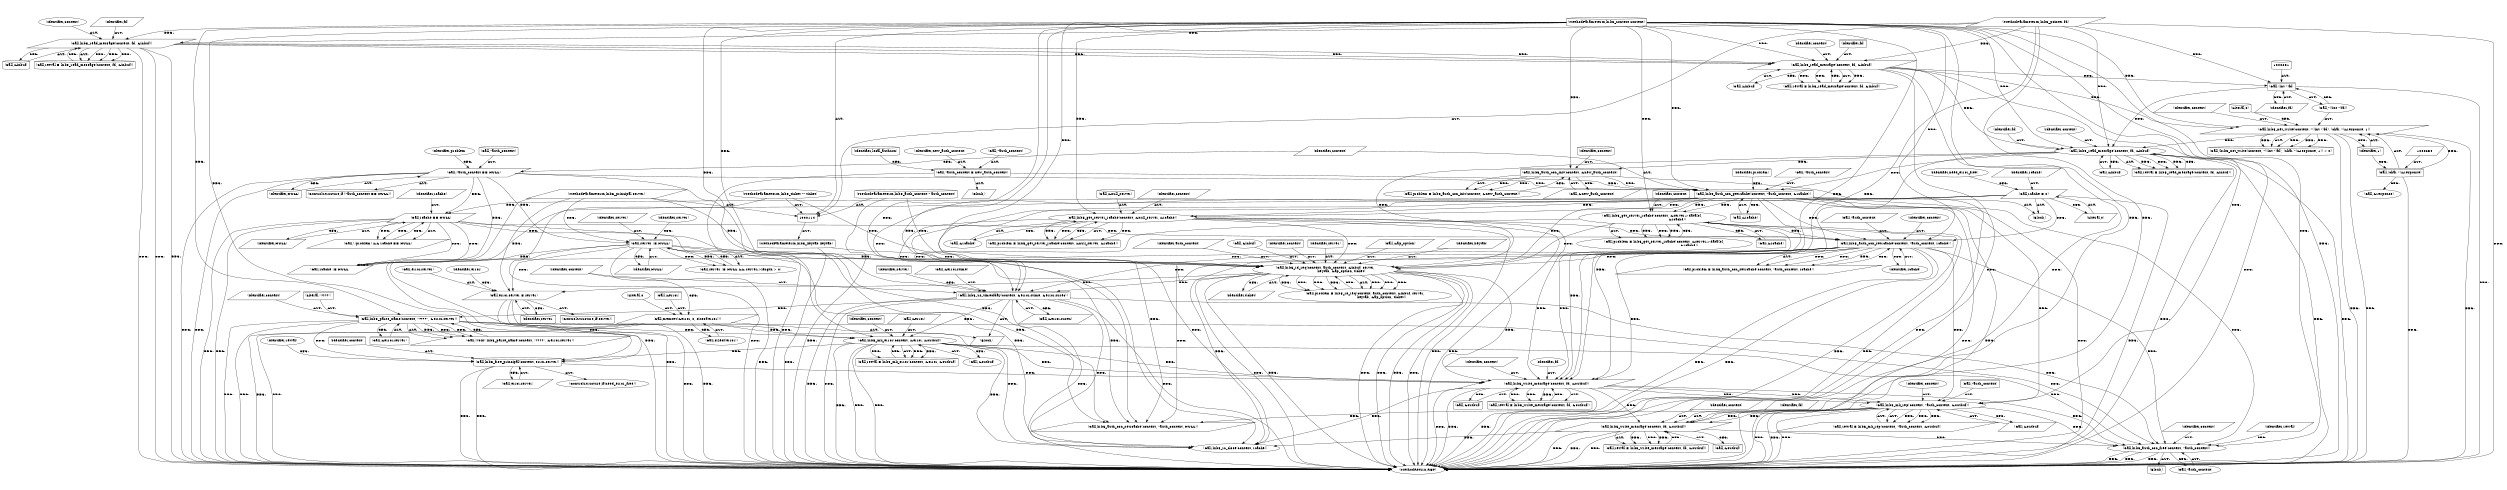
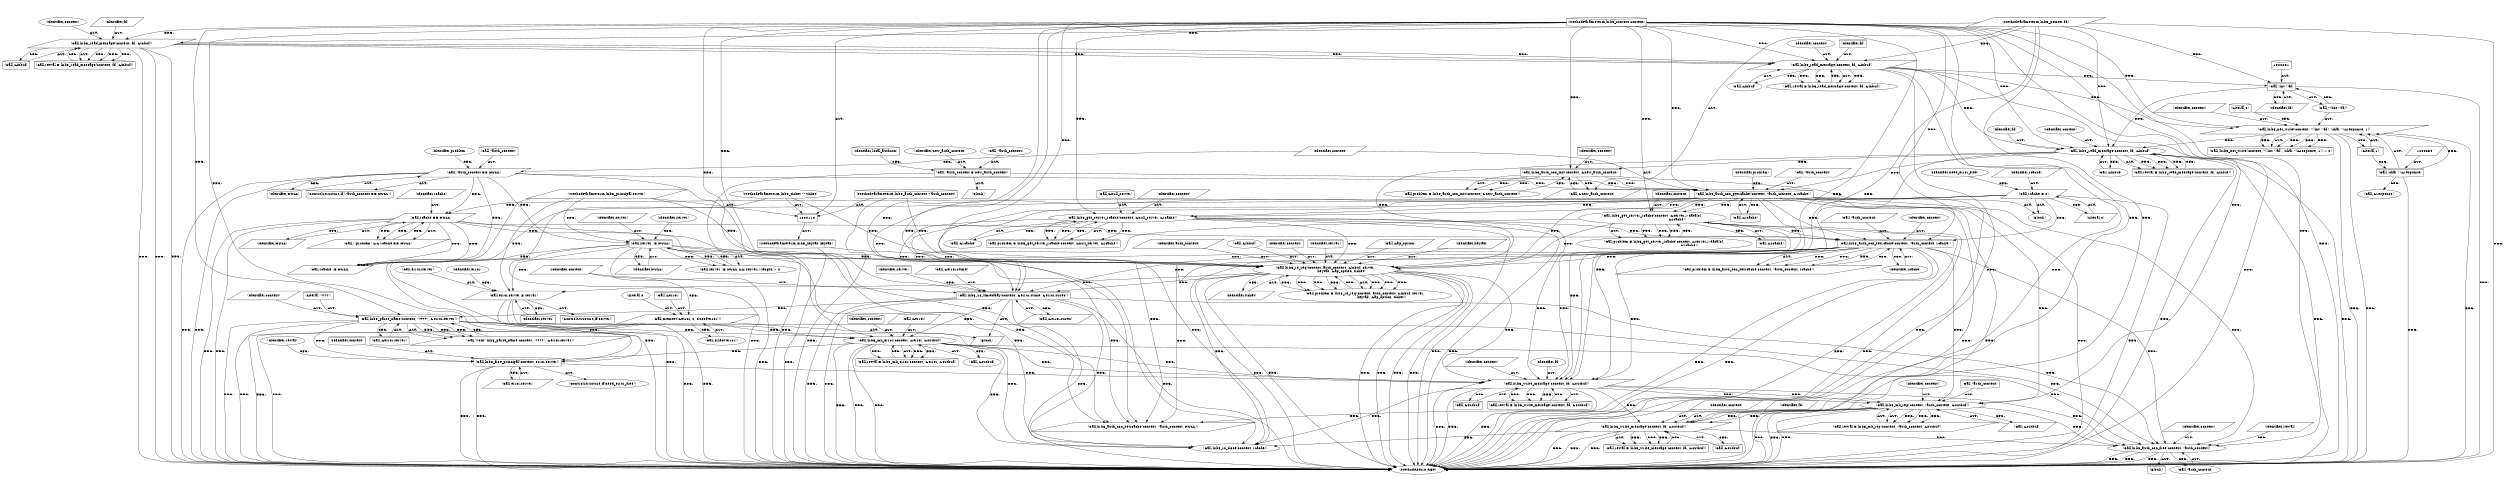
edge "(MethodParameterIn,krb5_pointer fd)" -> "1000114": now "(MethodParameterIn,krb5_pointer fd)" -> "(Call,&new_auth_context)"
node "(Identifier,1)": label "(Identifier,1)" -> "(Literal,1)"
edge "(Call,&new_auth_context)" -> "(Call,krb5_auth_con_init(context, &new_auth_context))": label "AST: " -> "CFG: "
